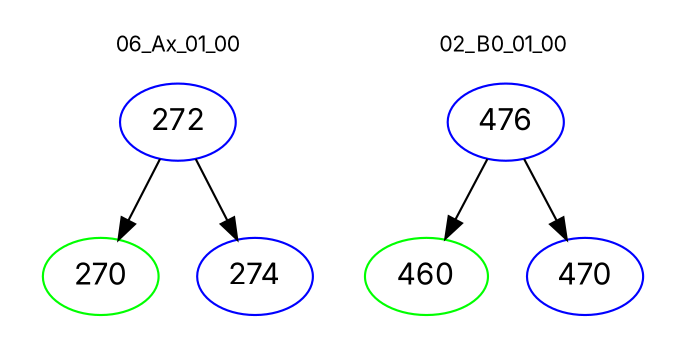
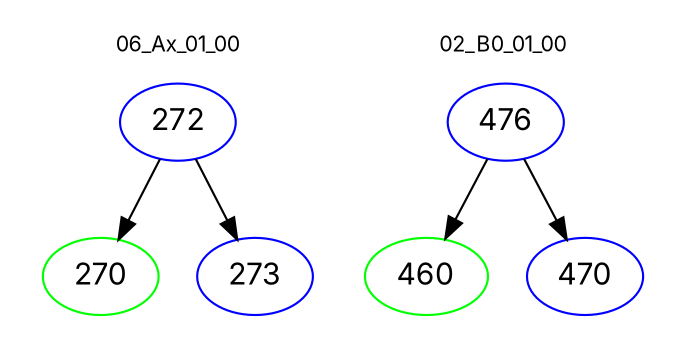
node "274": label "274" -> "273"
